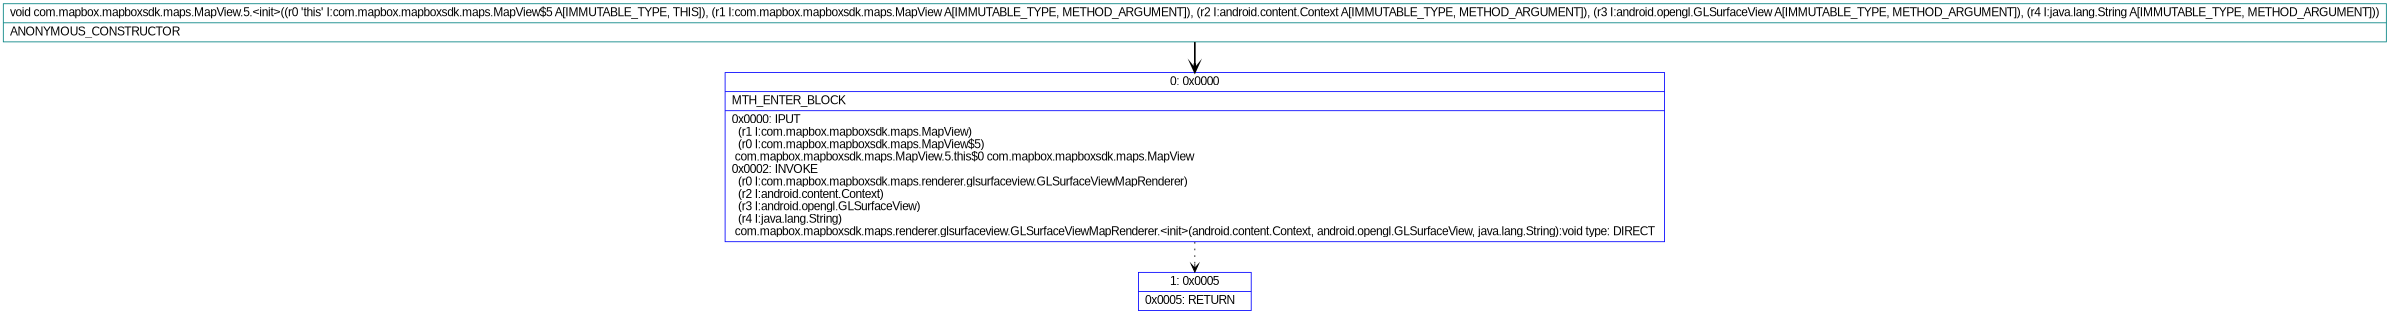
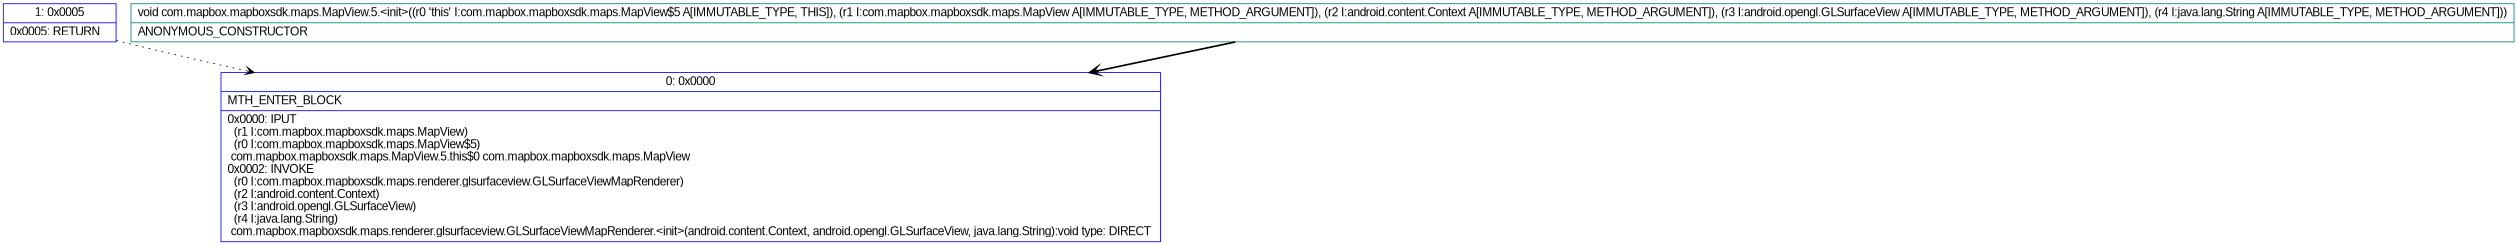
edge "0: 0x0000" -> "1: 0x0005": reversed
